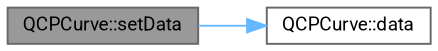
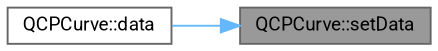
edge "QCPCurve::setData" -> "QCPCurve::data": reversed
